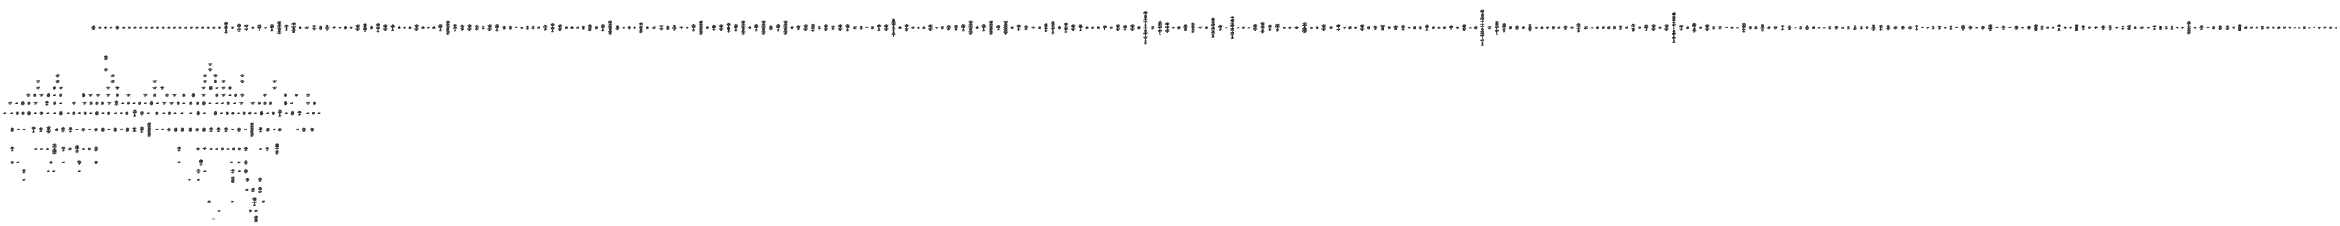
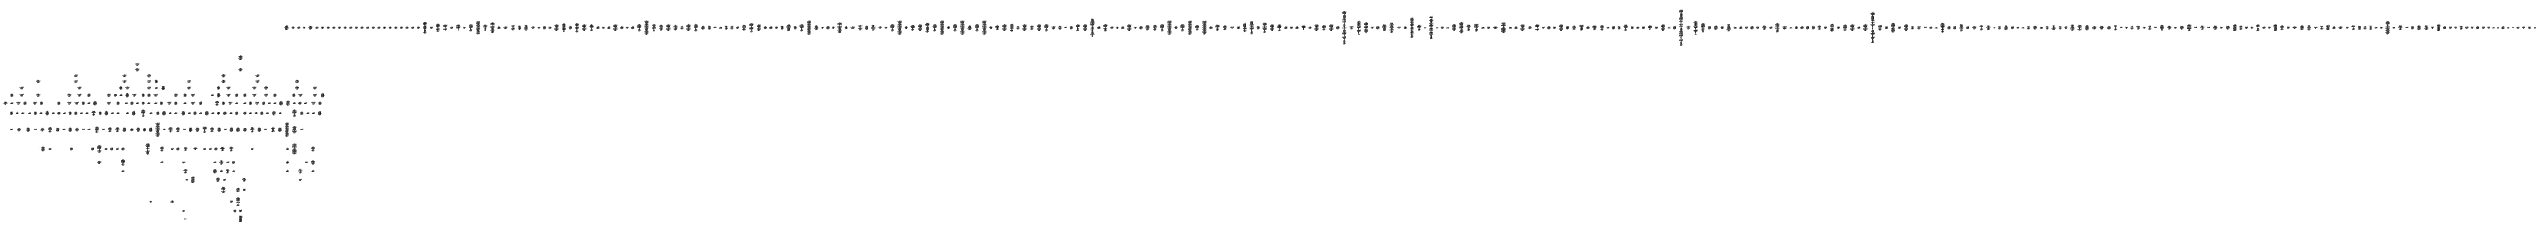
node "# 0x563 JUMPDEST PUSHX Data JUMP": added
node "# 0x8b PUSHX LogicData EQ PUSHX Data JUMPI": added
